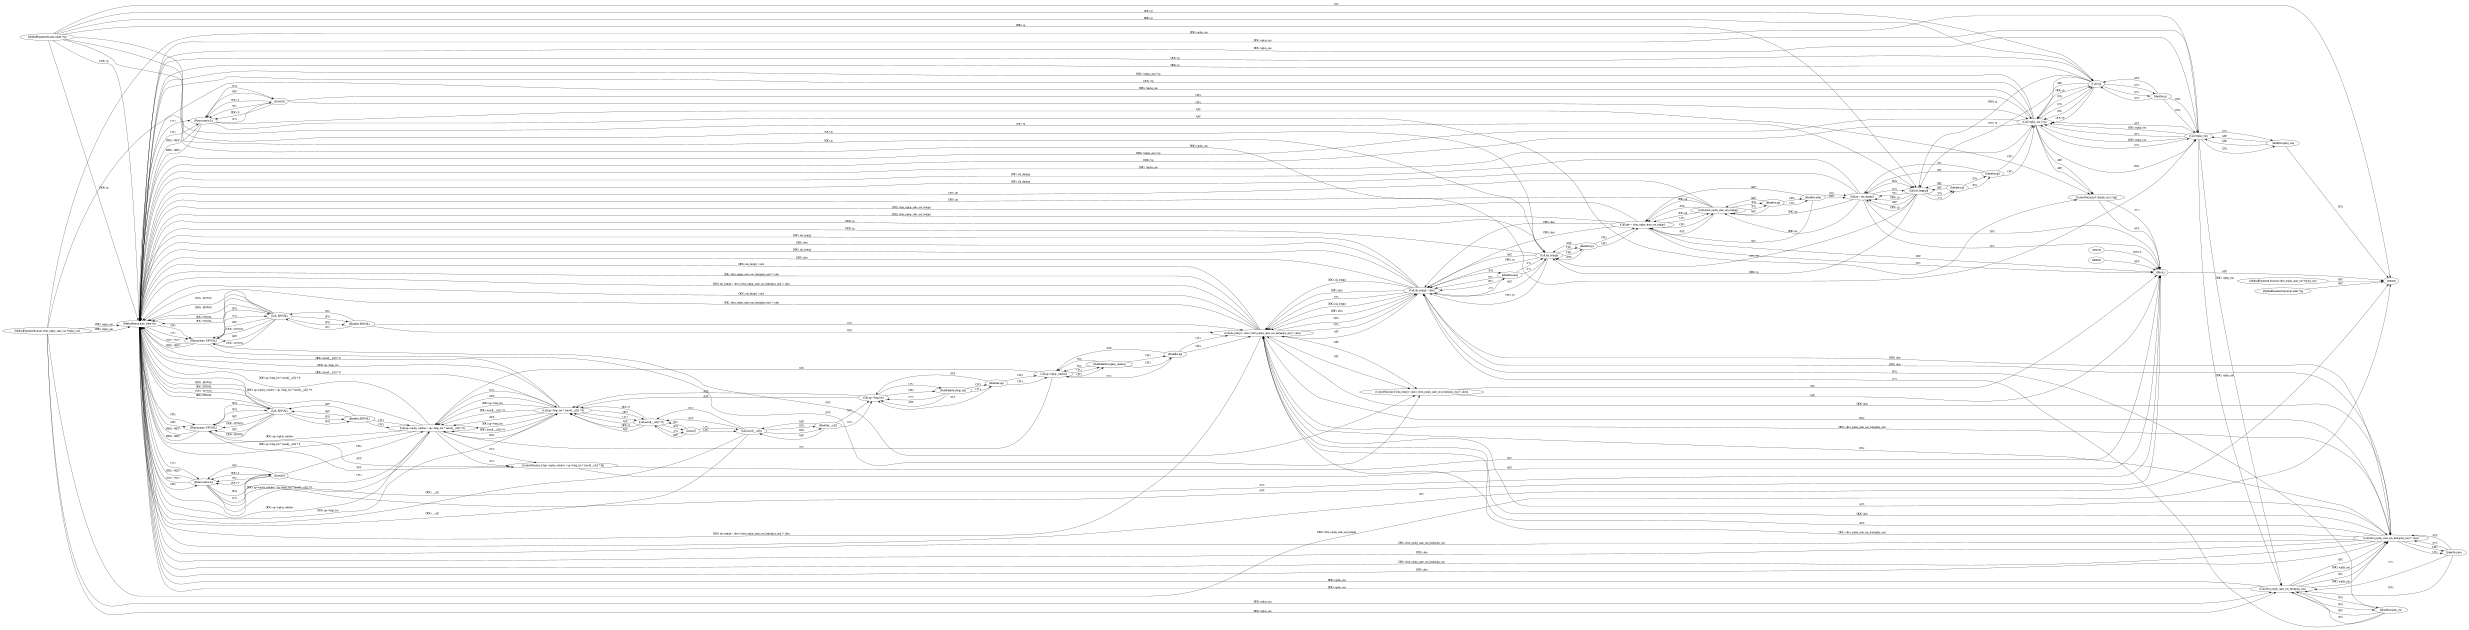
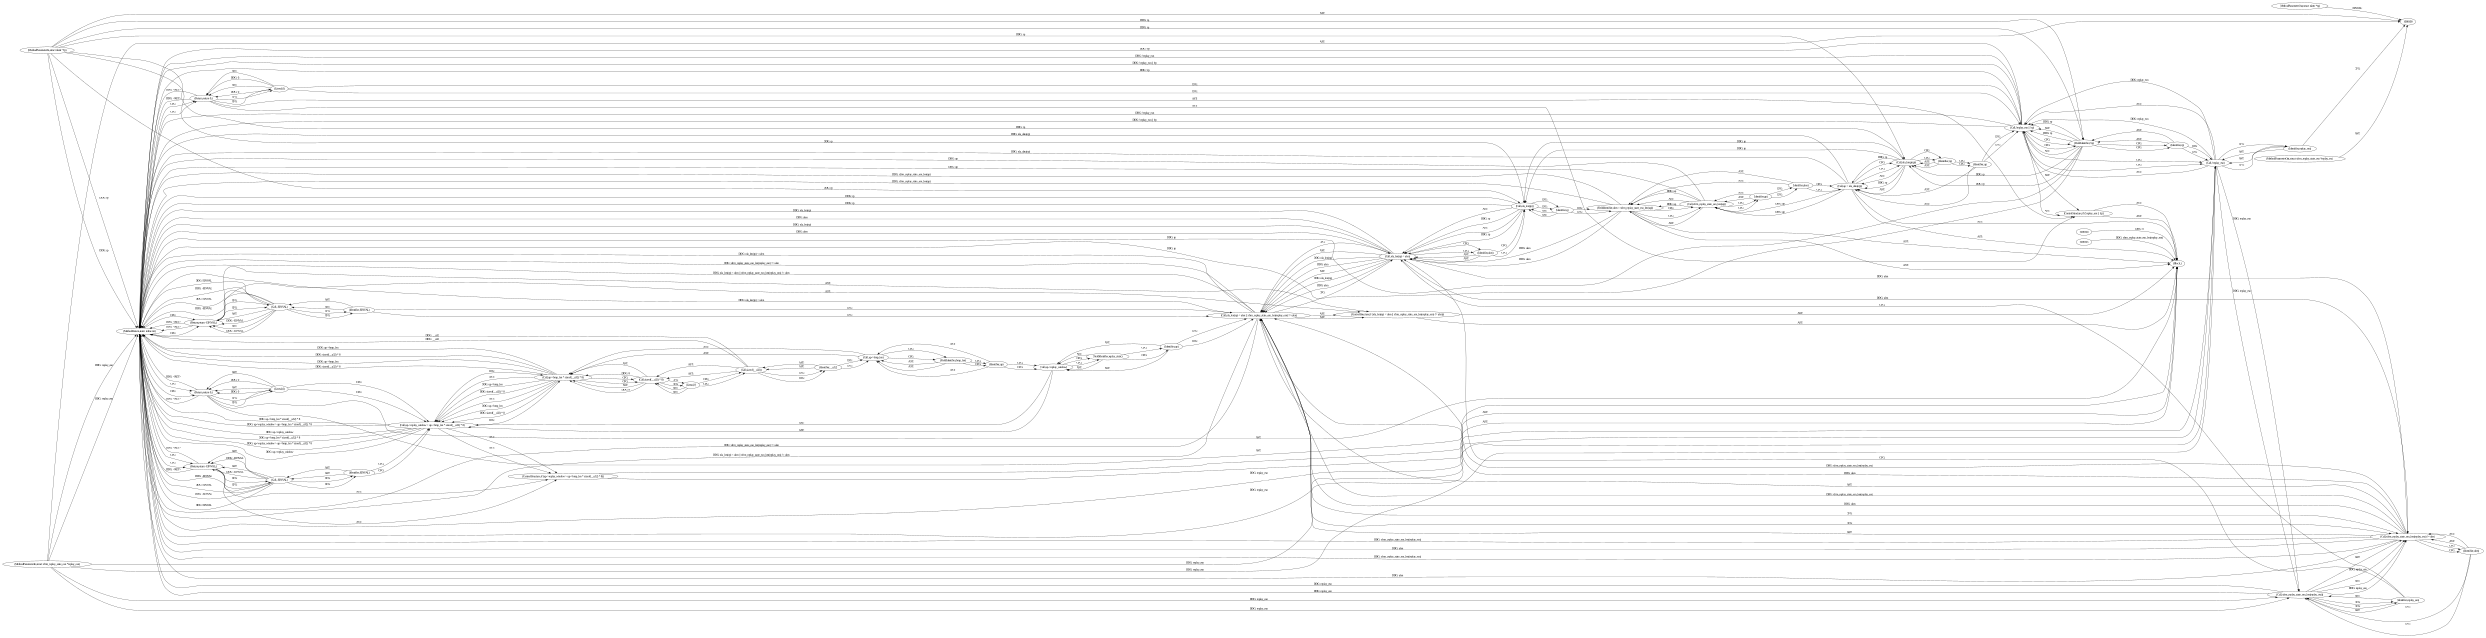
node "(Call,!rp)": label "(Call,!rp)" -> "(FieldIdentifier,!rp)"
node "(Call,sizeof_replay_state_esn_len(up))": label "(Call,sizeof_replay_state_esn_len(up))" -> "(Call,xfrm_replay_state_esn_len(up))"
node "(Call,ulen = xfrm_replay_state_esn_len(up))": label "(Call,ulen = xfrm_replay_state_esn_len(up))" -> "(FieldIdentifier,ulen = xfrm_replay_state_esn_len(up))"
edge "1000105" -> "(Block,)": label "AST: " -> "DDG: xfrm_replay_state_esn_len(replay_esn)"
edge "(Block,)" -> "1000100": removed, label "AST:"
edge "(MethodParameterOut,struct nlattr *rp)" -> "1000100": label "AST: " -> "EINVAL: "
node "(FieldIdentifier,replay_window)": label "(FieldIdentifier,replay_window)" -> "(FieldIdentifier,replay_static)"
edge "(MethodReturn,static inline int)" -> "1000100": removed, label "AST:"
edge "(MethodParameterIn,struct xfrm_replay_state_esn *replay_esn)" -> "1000100": label "DDG: xfrm_replay_state_esn_len(up)" -> "AST: "
